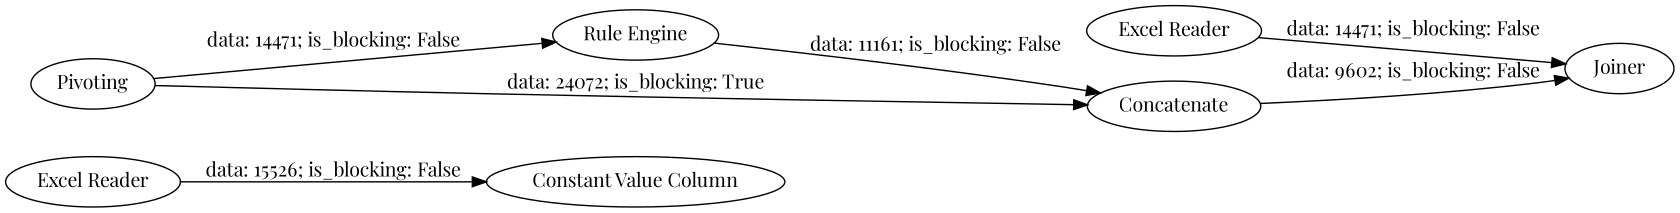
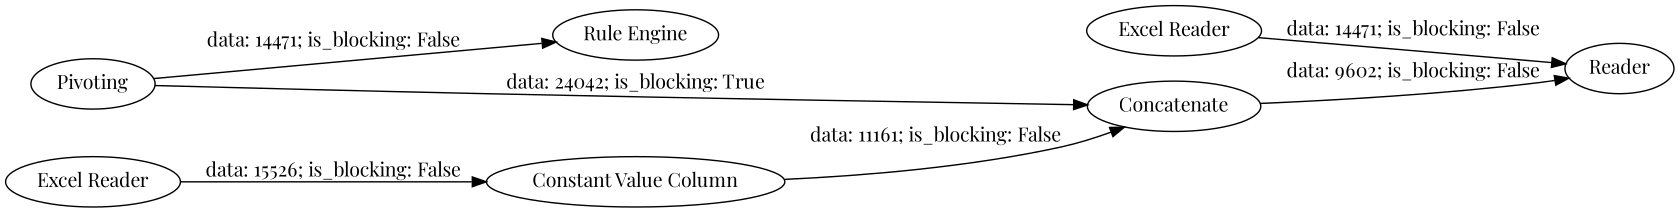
edge "Rule Engine" -> "Concatenate": now "Constant Value Column" -> "Concatenate"
node "Joiner": label "Joiner" -> "Reader"
edge "Pivoting" -> "Concatenate": label "data: 24072; is_blocking: True" -> "data: 24042; is_blocking: True"
